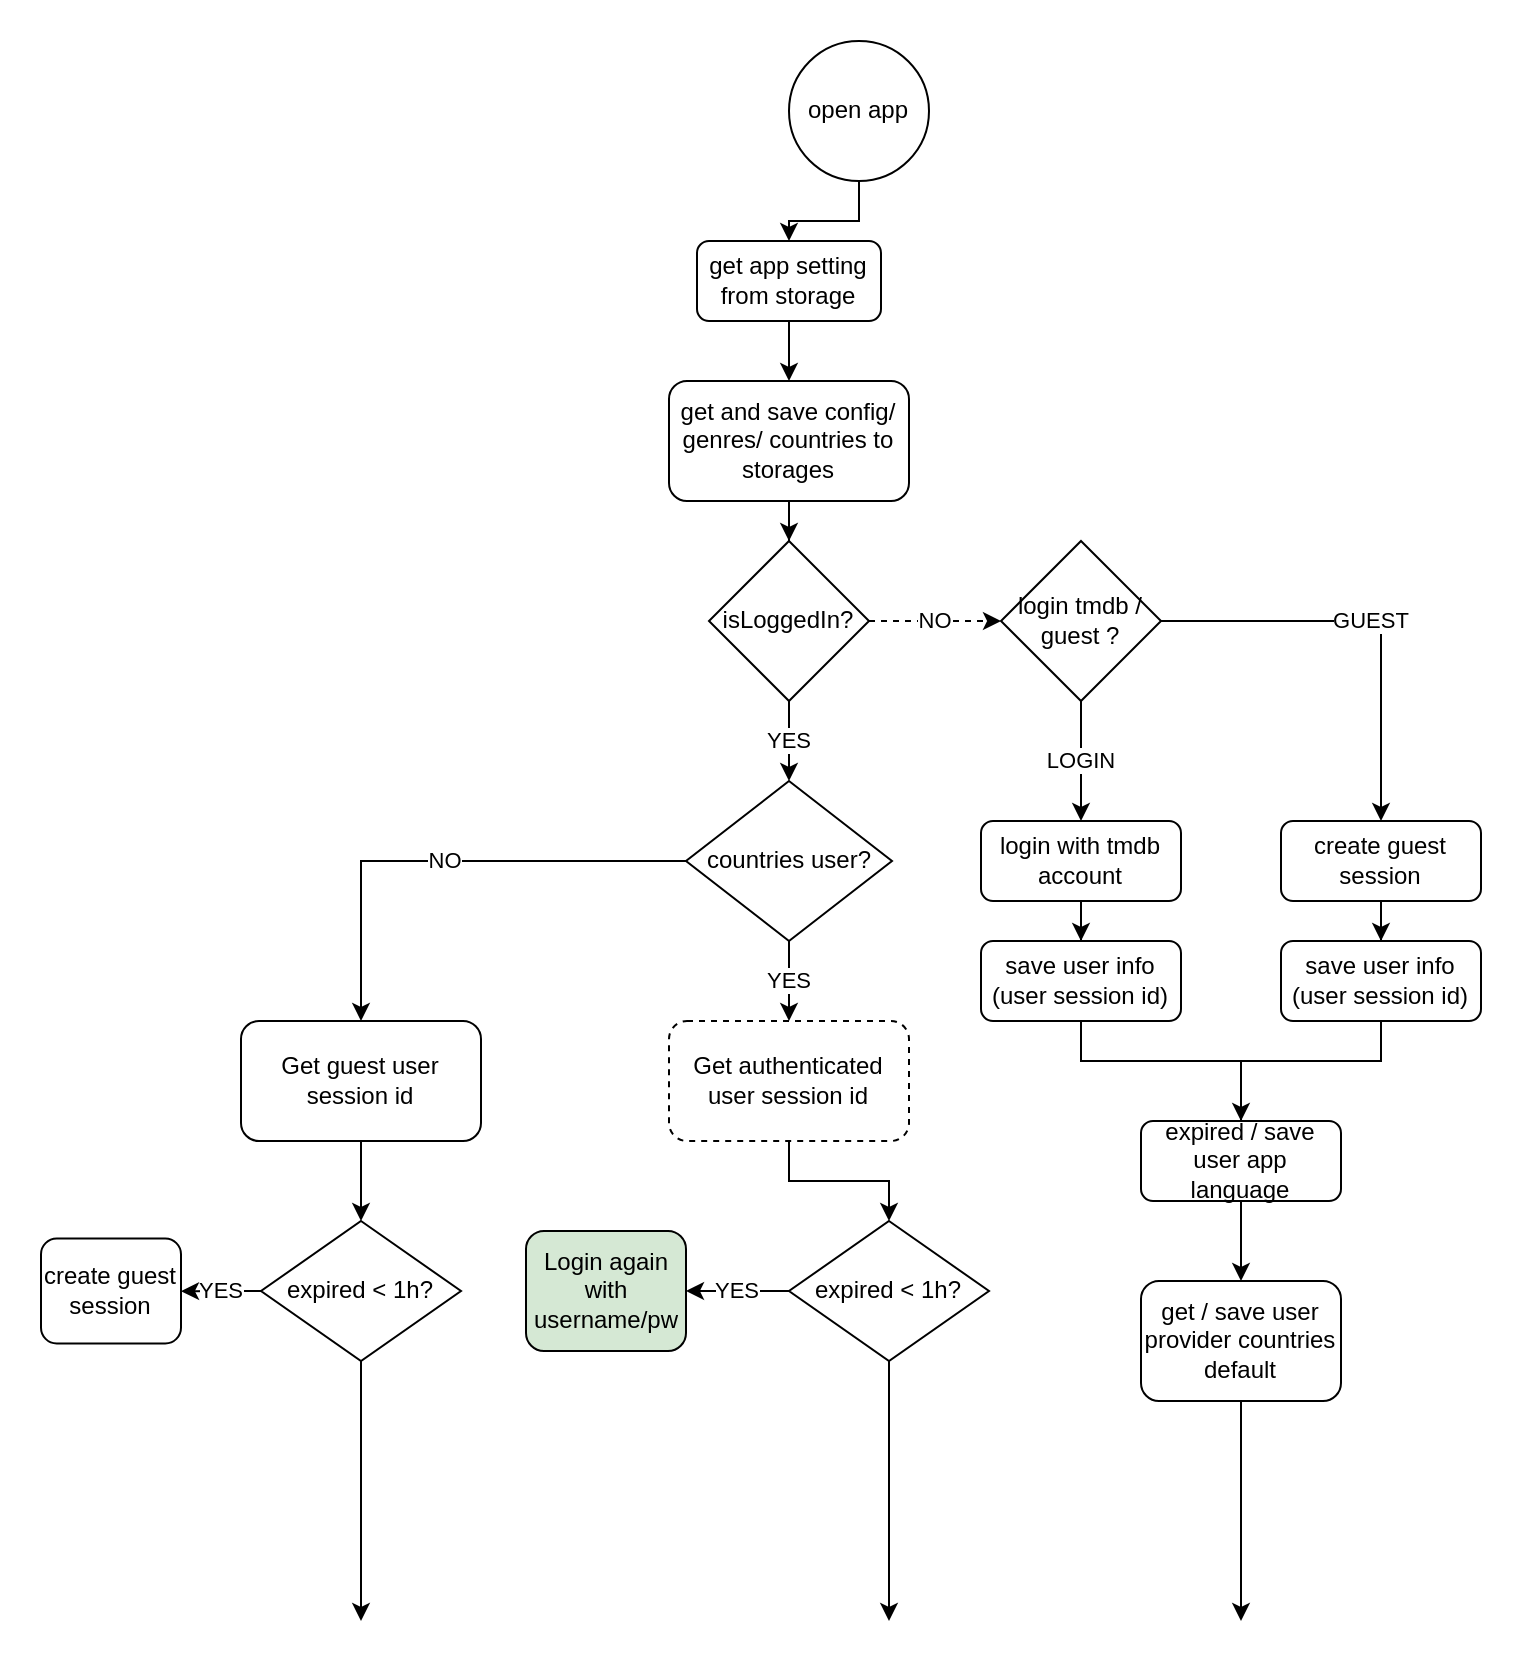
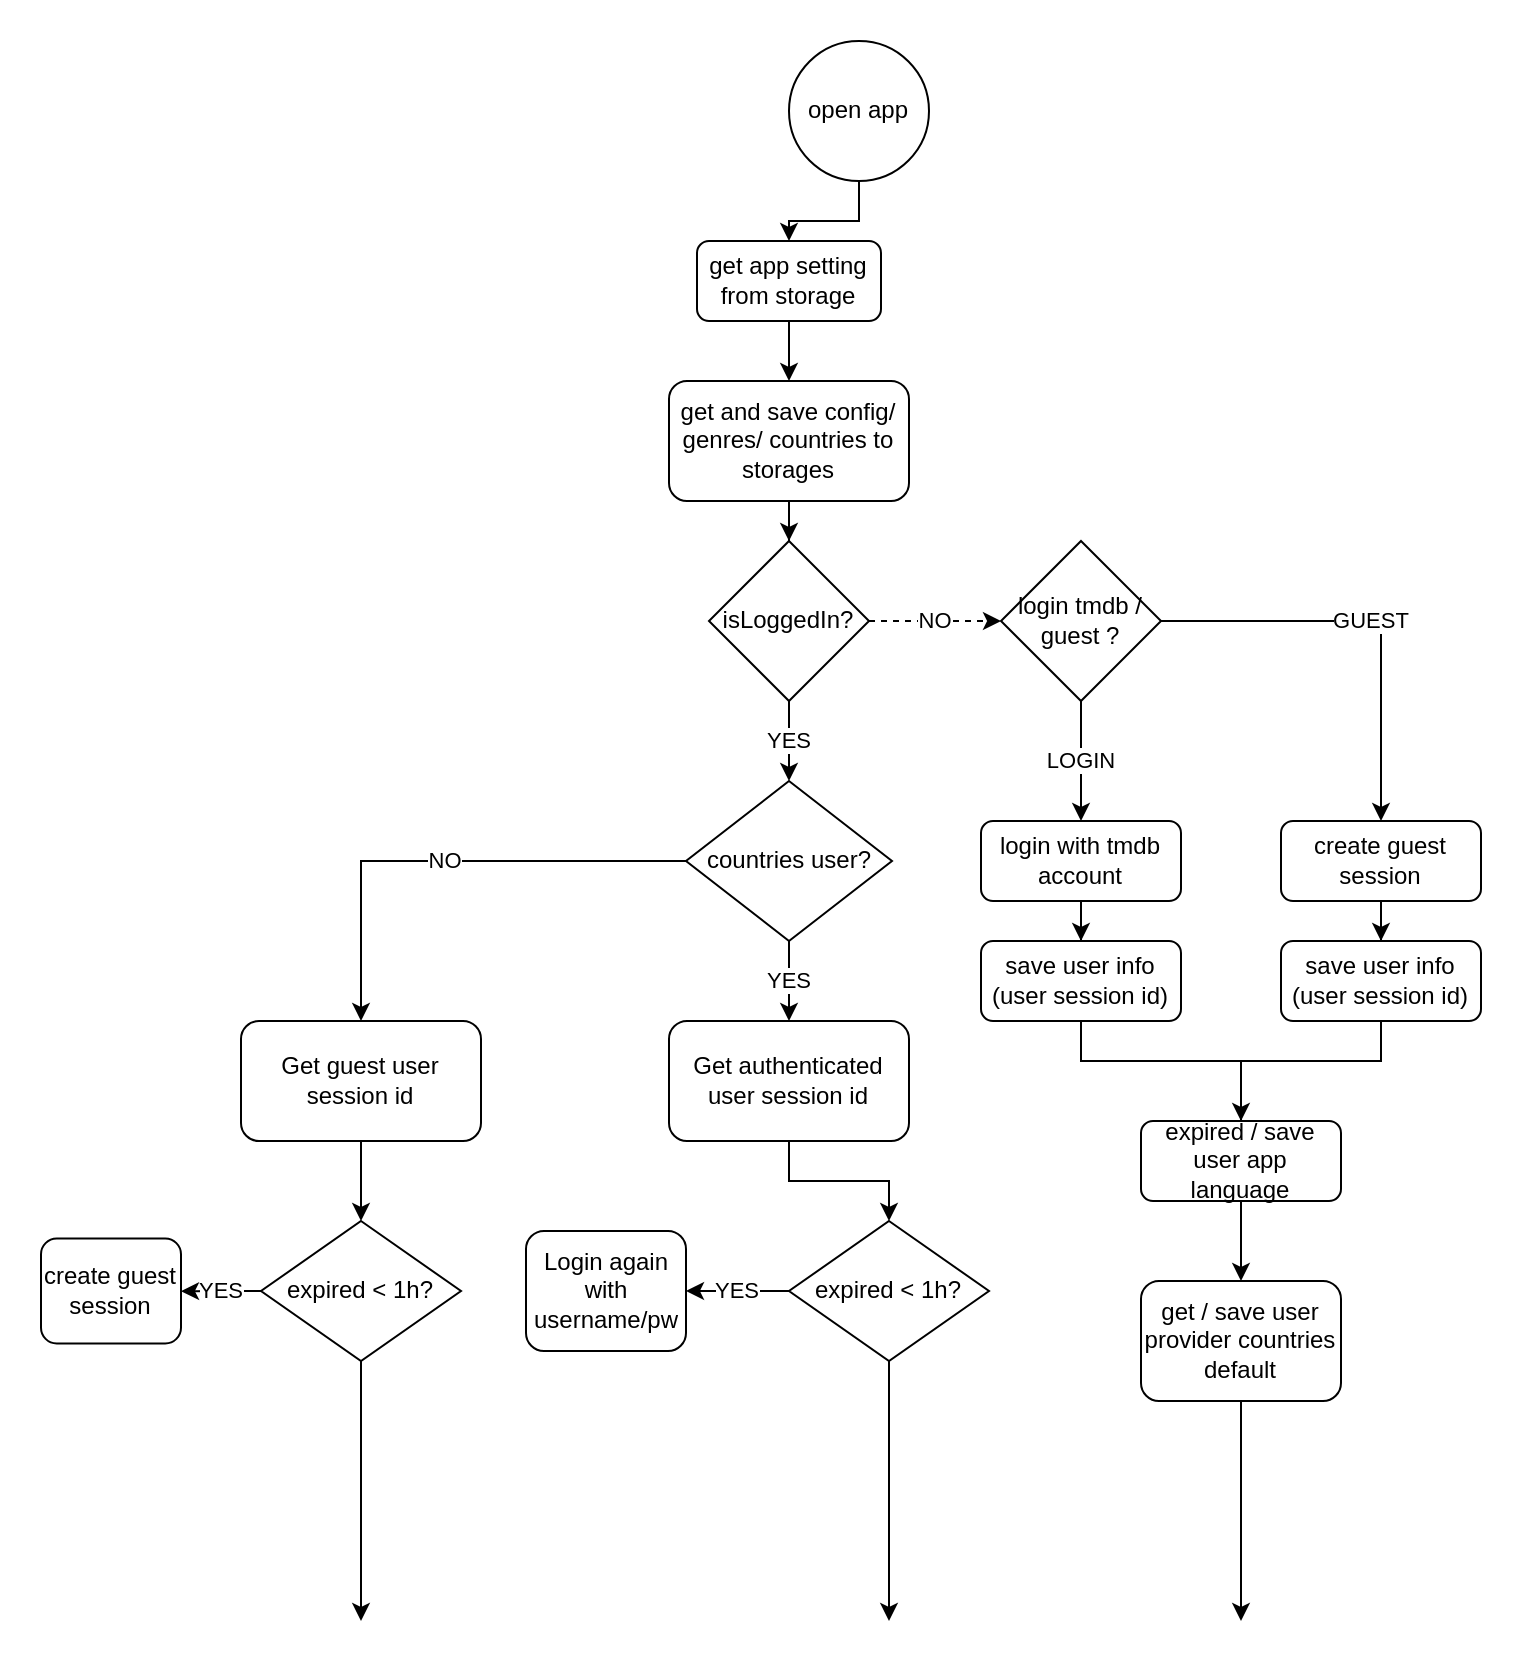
node "Get authenticated user session id": style dashed -> solid
node "Login again with username/pw": fillcolor #d5e8d4 -> #ffffff
